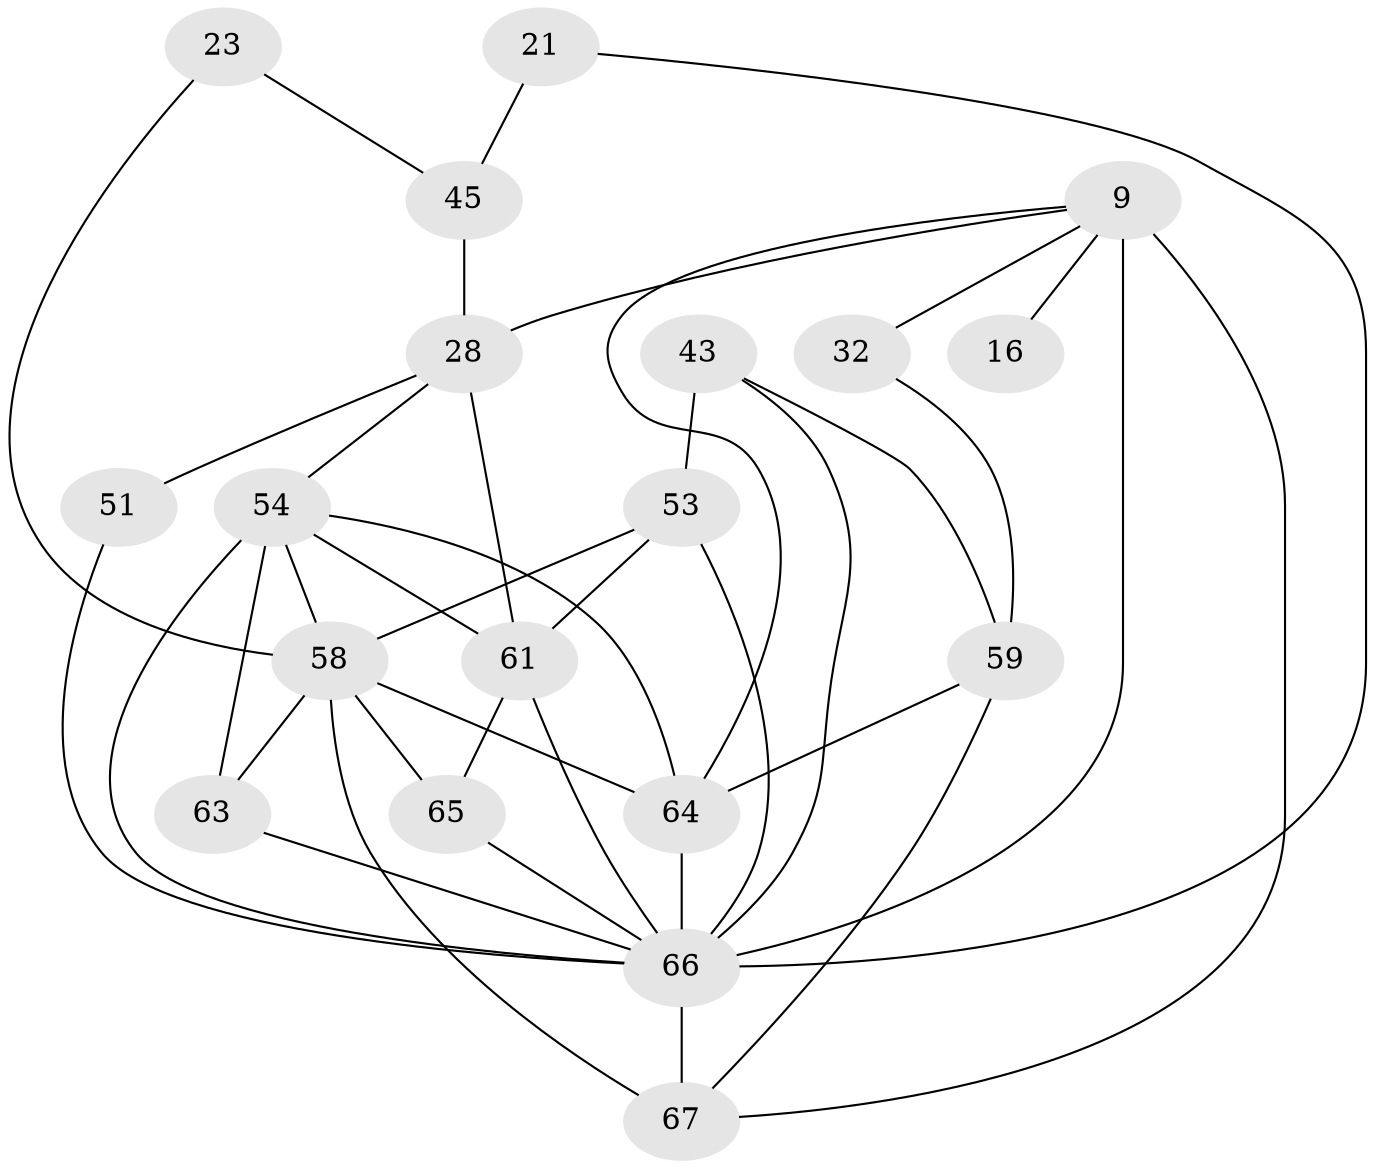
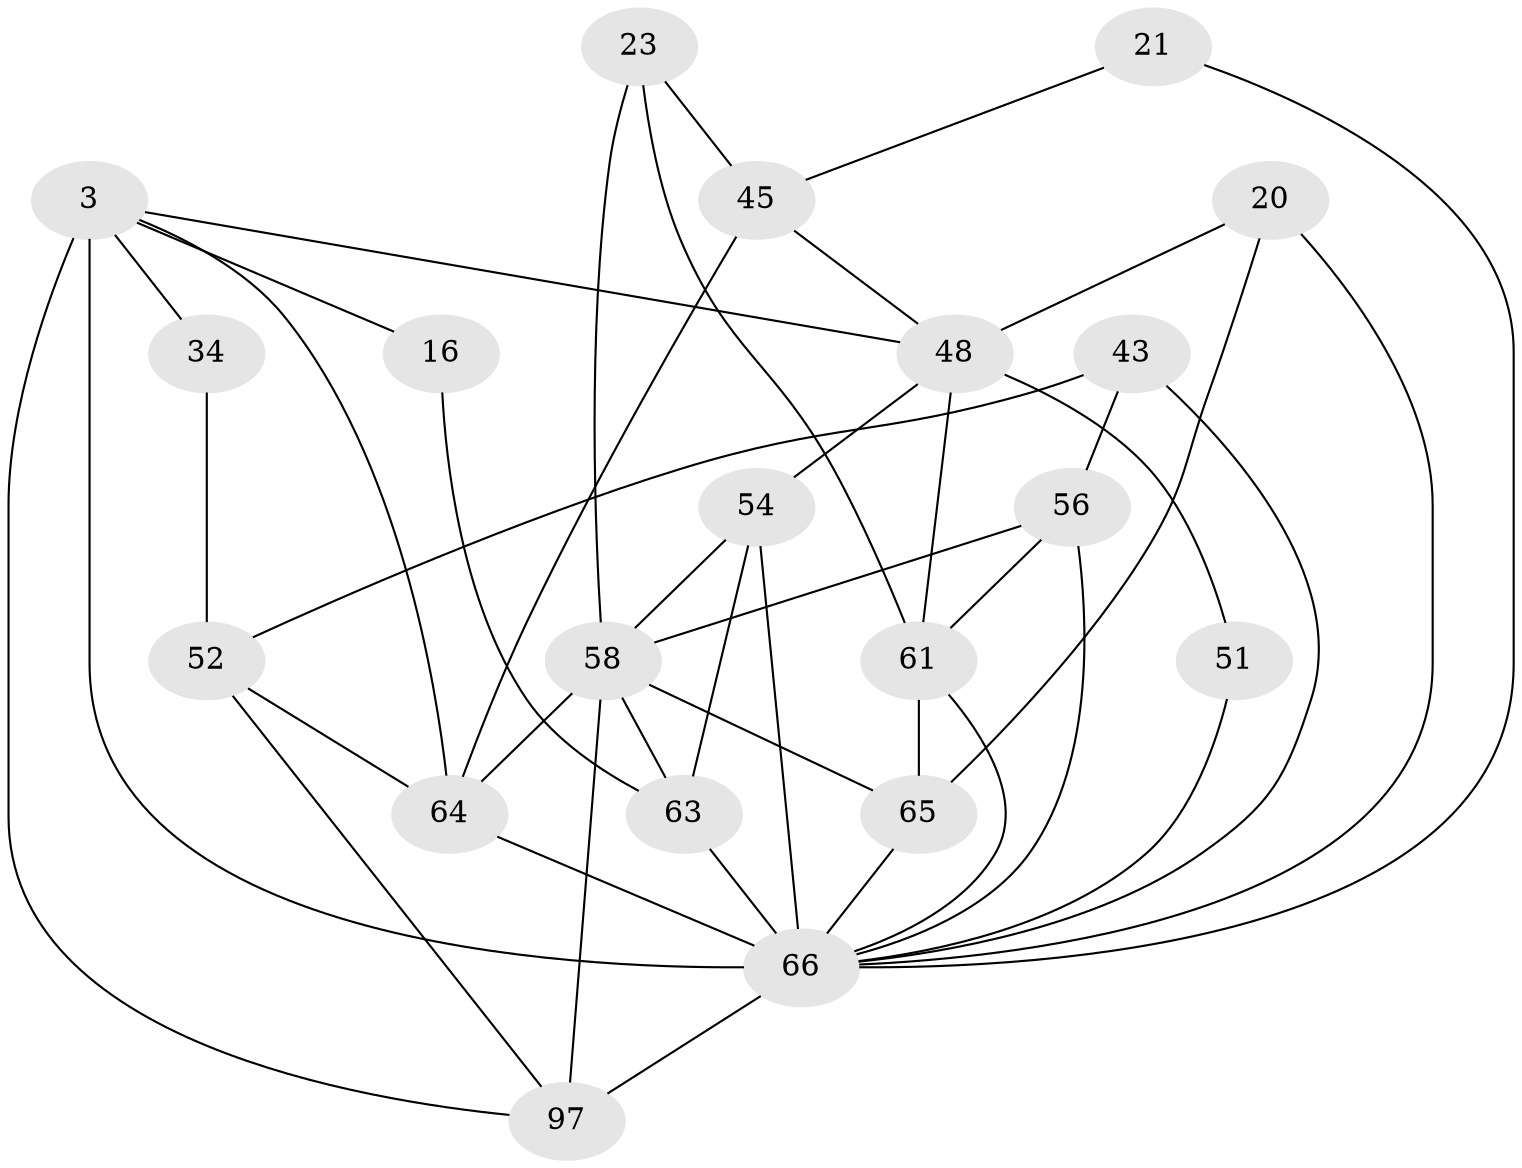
node "9": label "9" -> "3"
node "20": added
node "28": label "28" -> "48"
node "32": label "32" -> "34"
node "53": label "53" -> "56"
edge "54" -- "61": now "23" -- "61"
edge "54" -- "64": now "45" -- "64"
edge "16" -- "63": added
node "59": label "59" -> "52"
node "67": label "67" -> "97"
